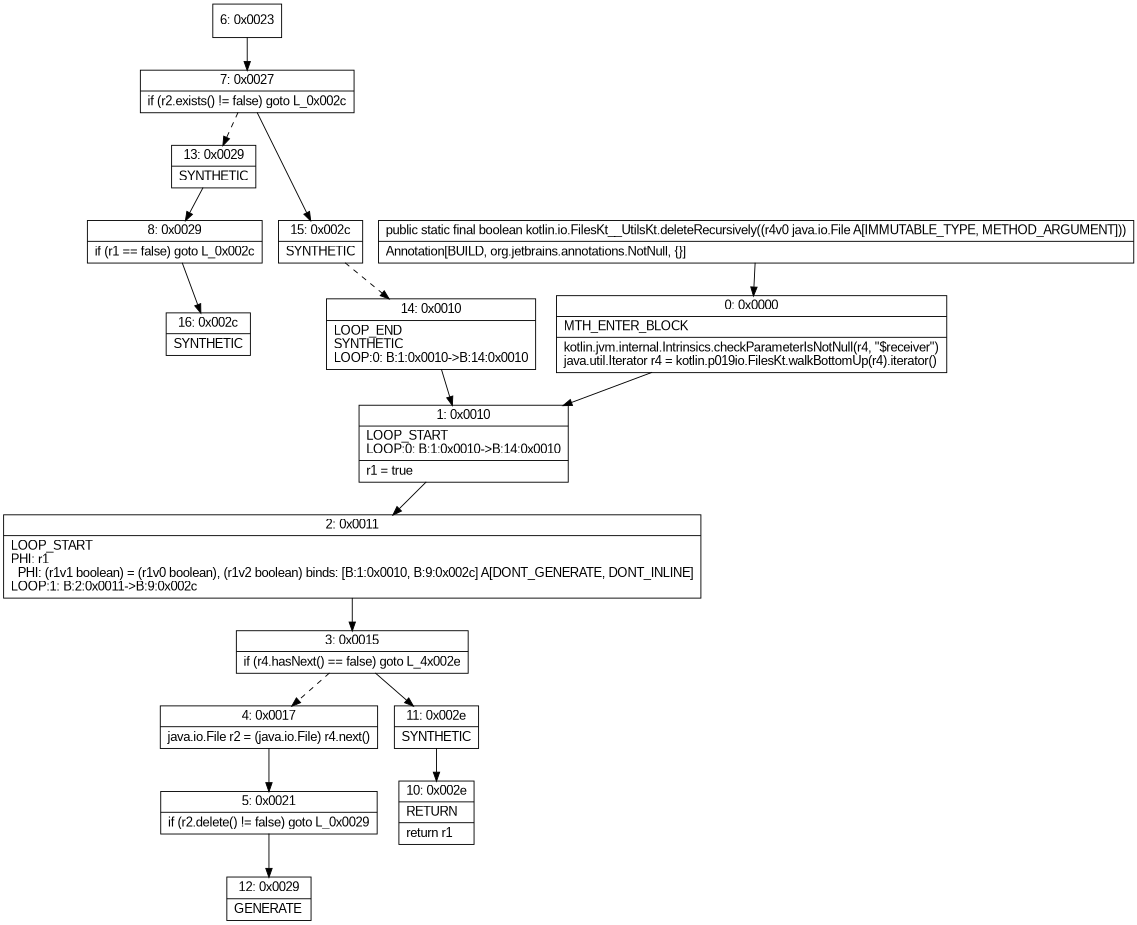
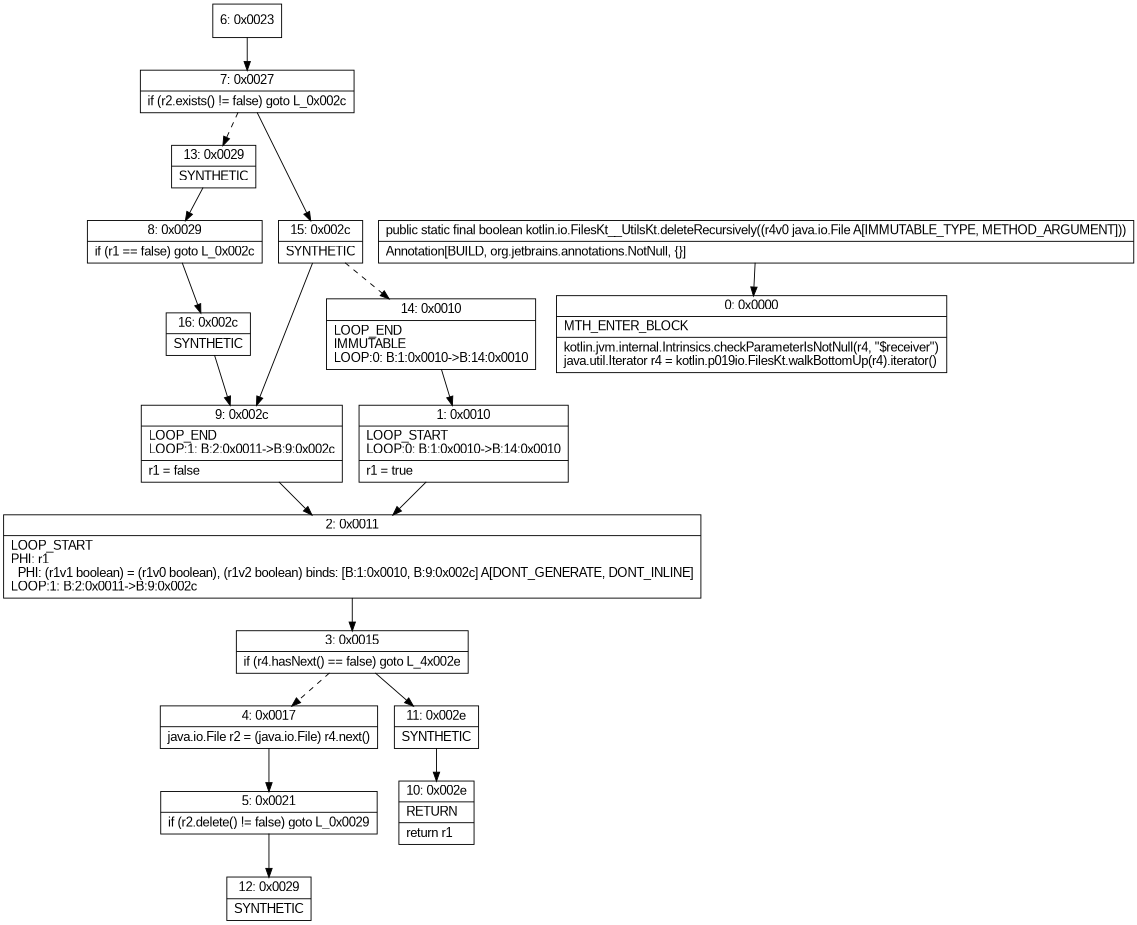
node "14: 0x0010": text "SYNTHETIC" -> "IMMUTABLE"
edge "0: 0x0000" -> "1: 0x0010": removed
node "9: 0x002c": added
node "12: 0x0029": text "GENERATE" -> "SYNTHETIC"
